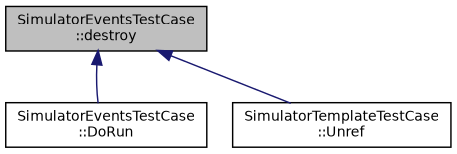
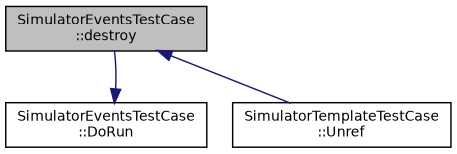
edge "SimulatorEventsTestCase ::DoRun" -> "SimulatorEventsTestCase ::destroy": reversed
